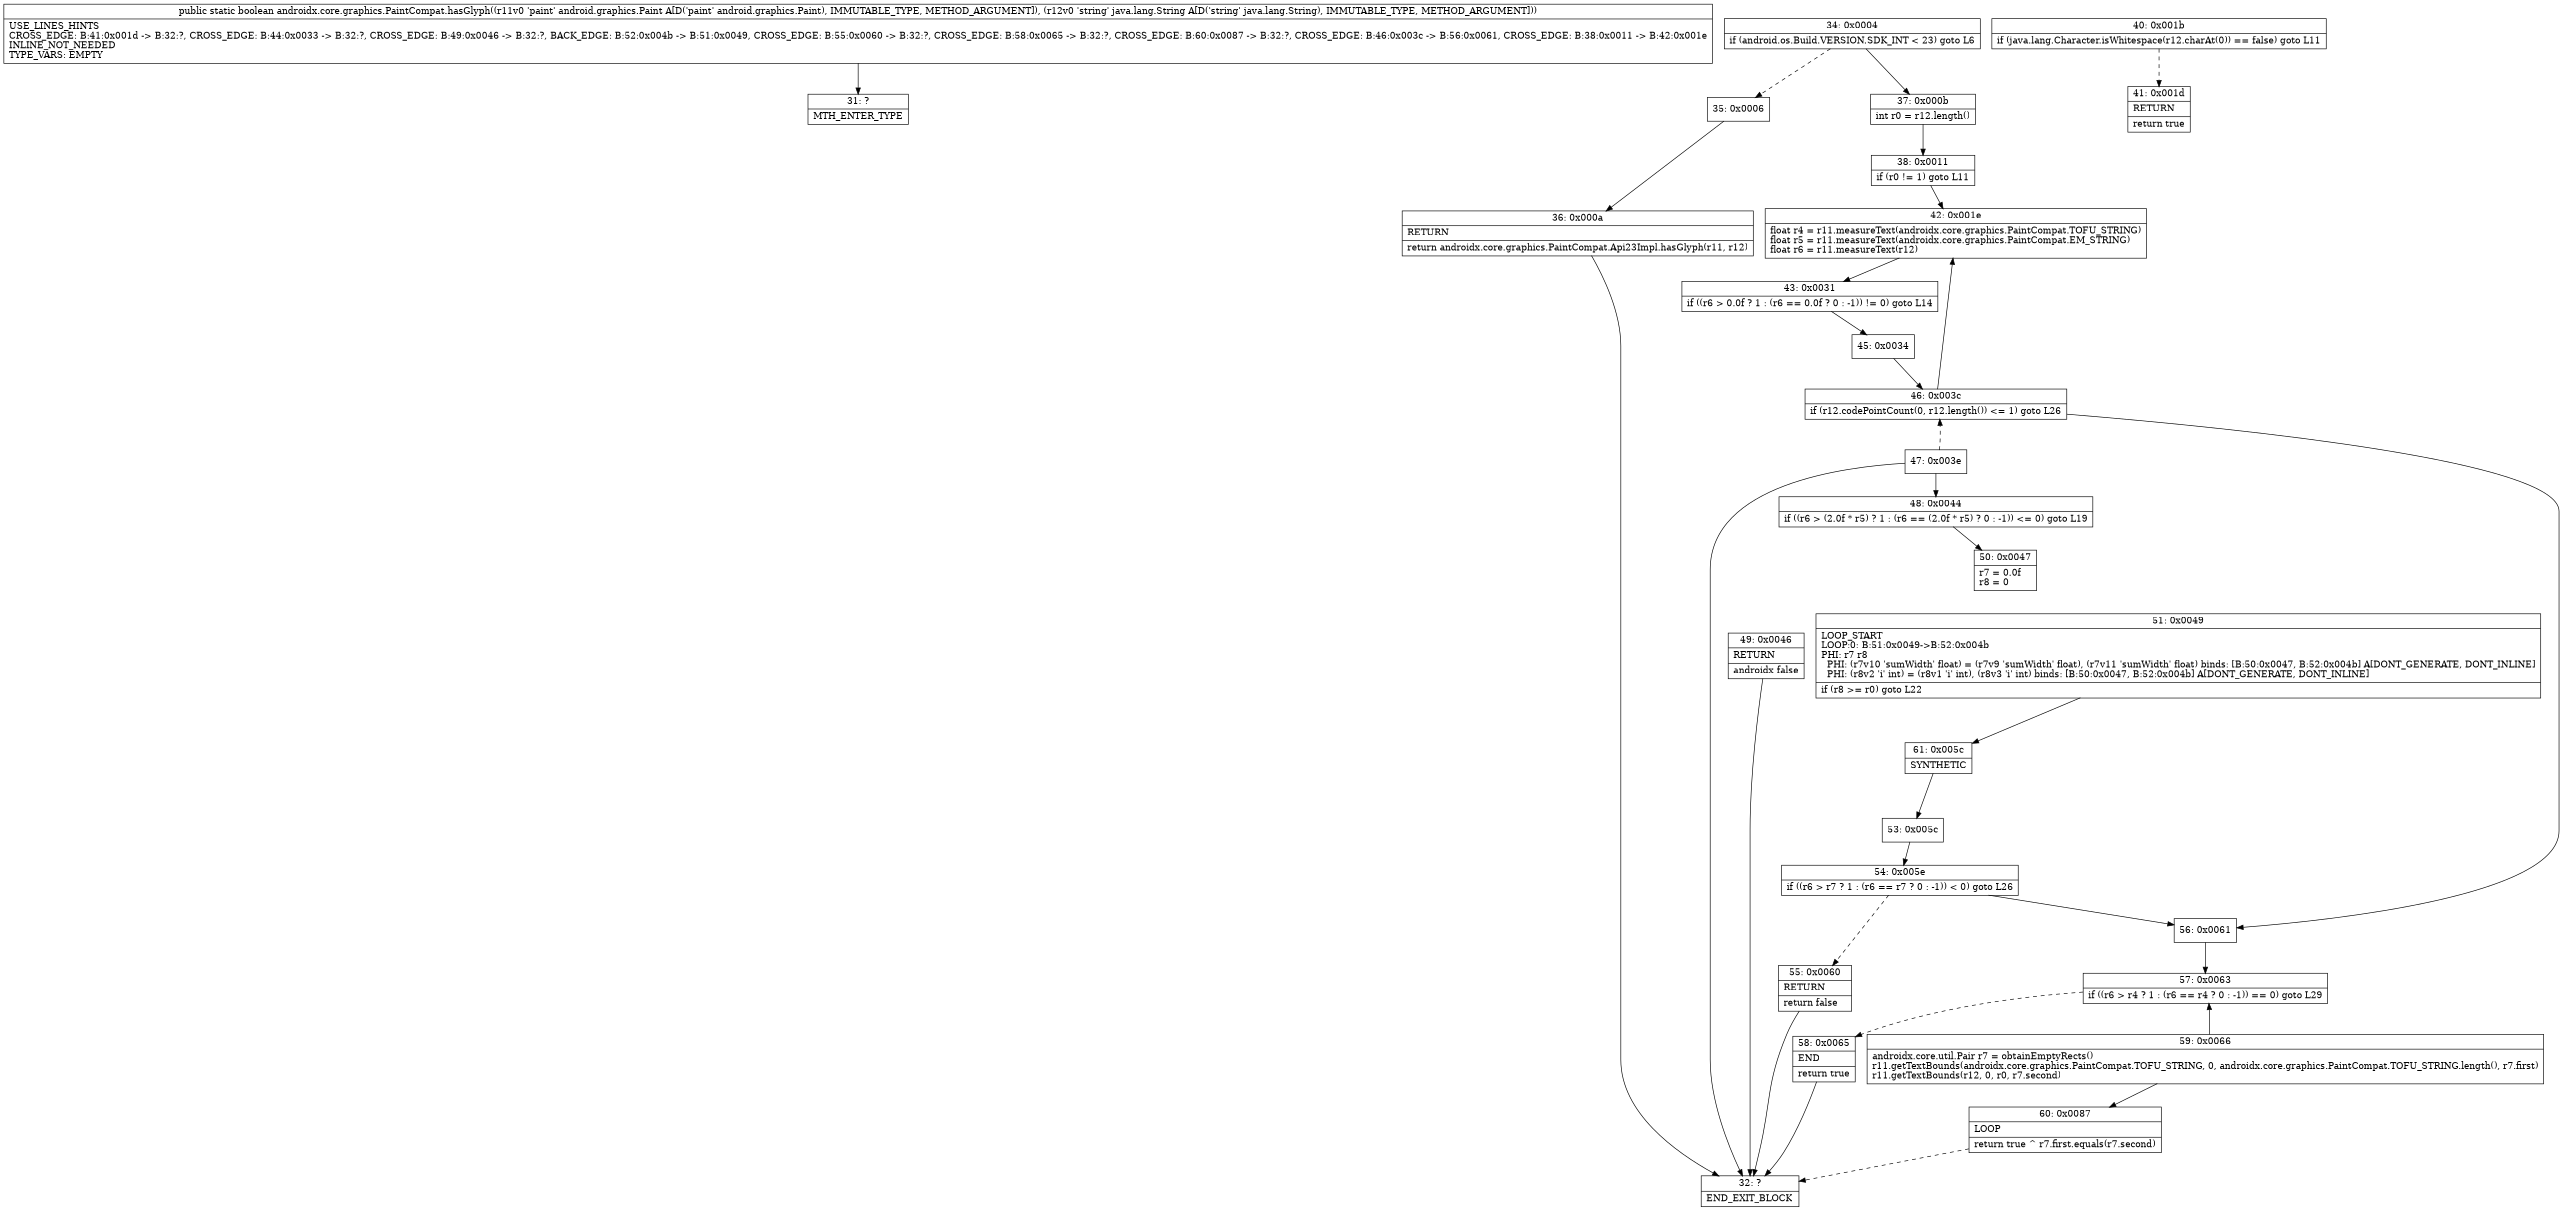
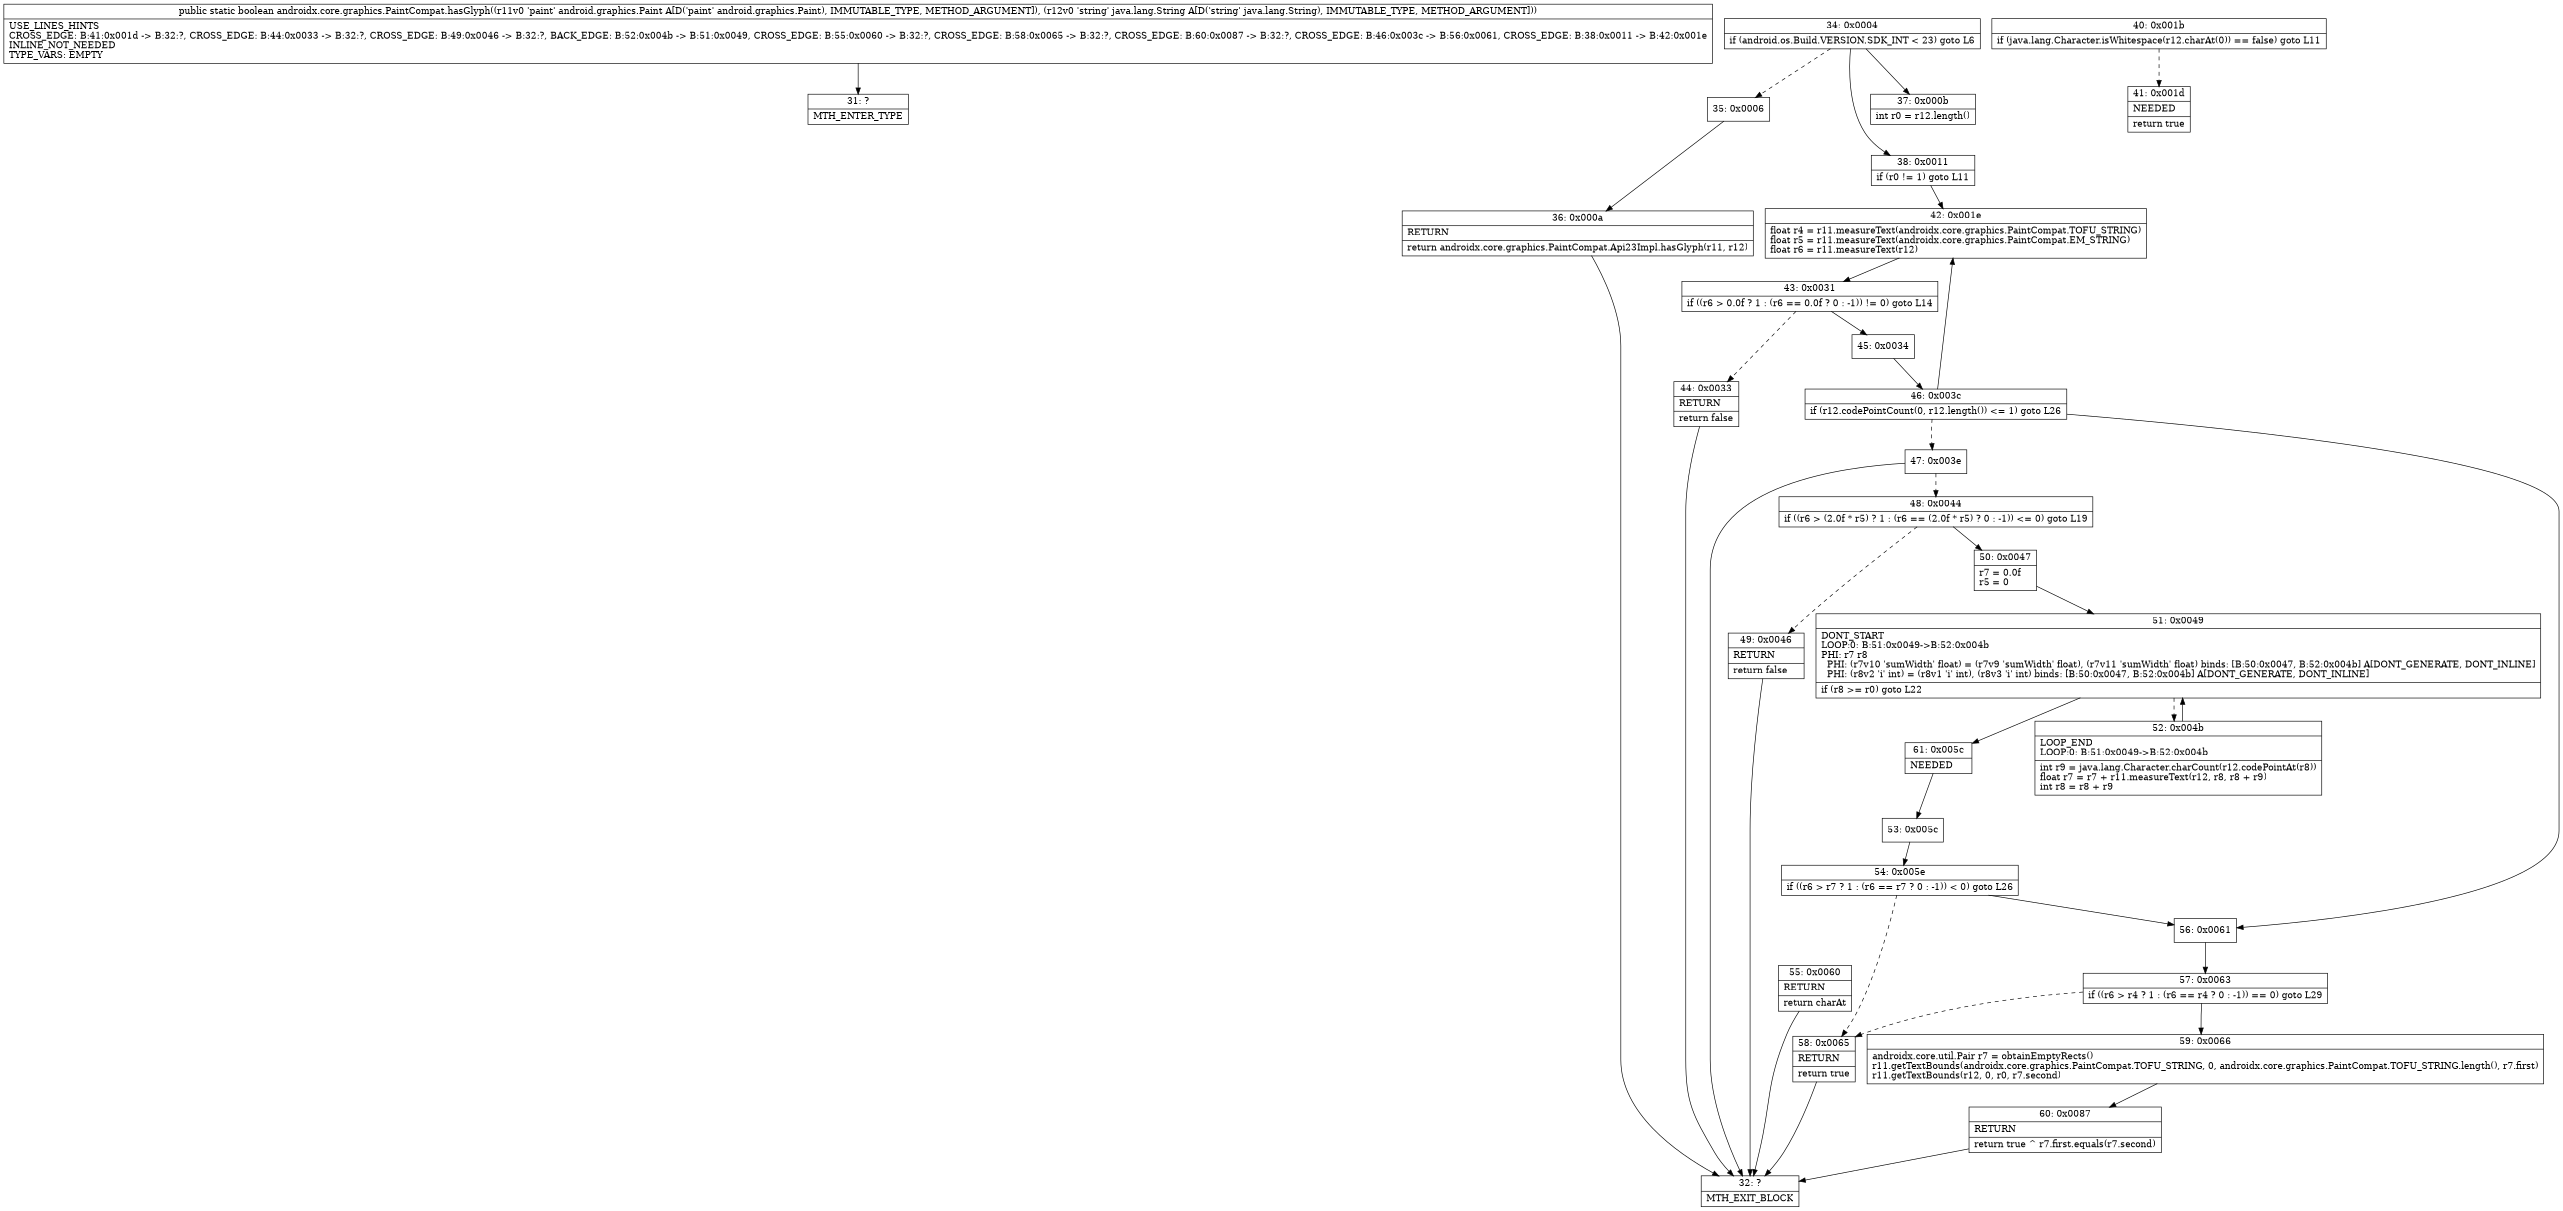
node "41: 0x001d": text "RETURN" -> "NEEDED"
edge "37: 0x000b" -> "38: 0x0011": now "34: 0x0004" -> "38: 0x0011"
node "44: 0x0033": added
edge "47: 0x003e" -> "46: 0x003c": reversed
edge "47: 0x003e" -> "48: 0x0044": style solid -> dashed
edge "48: 0x0044" -> "49: 0x0046": added
node "50: 0x0047": text "r8 = 0" -> "r5 = 0"
edge "50: 0x0047" -> "51: 0x0049": added
node "51: 0x0049": text "LOOP_START" -> "DONT_START"
node "49: 0x0046": text "androidx false" -> "return false"
node "52: 0x004b": added
node "61: 0x005c": text "SYNTHETIC" -> "NEEDED"
edge "54: 0x005e" -> "55: 0x0060": now "54: 0x005e" -> "58: 0x0065"
node "55: 0x0060": text "return false" -> "return charAt"
edge "59: 0x0066" -> "57: 0x0063": reversed
node "58: 0x0065": text "END" -> "RETURN"
node "60: 0x0087": text "LOOP" -> "RETURN"
edge "60: 0x0087" -> "32: ?": style dashed -> solid
node "32: ?": text "END_EXIT_BLOCK" -> "MTH_EXIT_BLOCK"
